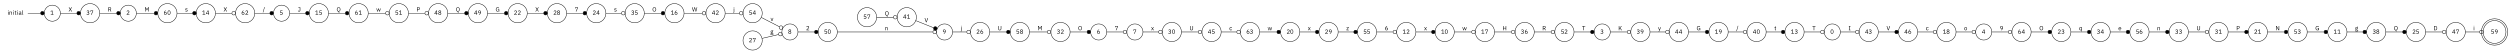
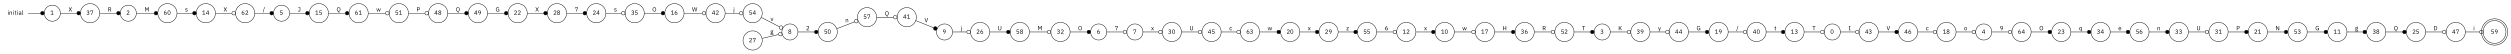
edge "50" -> "9": now "50" -> "57"
edge "17" -> "36": arrowhead odot -> dot
